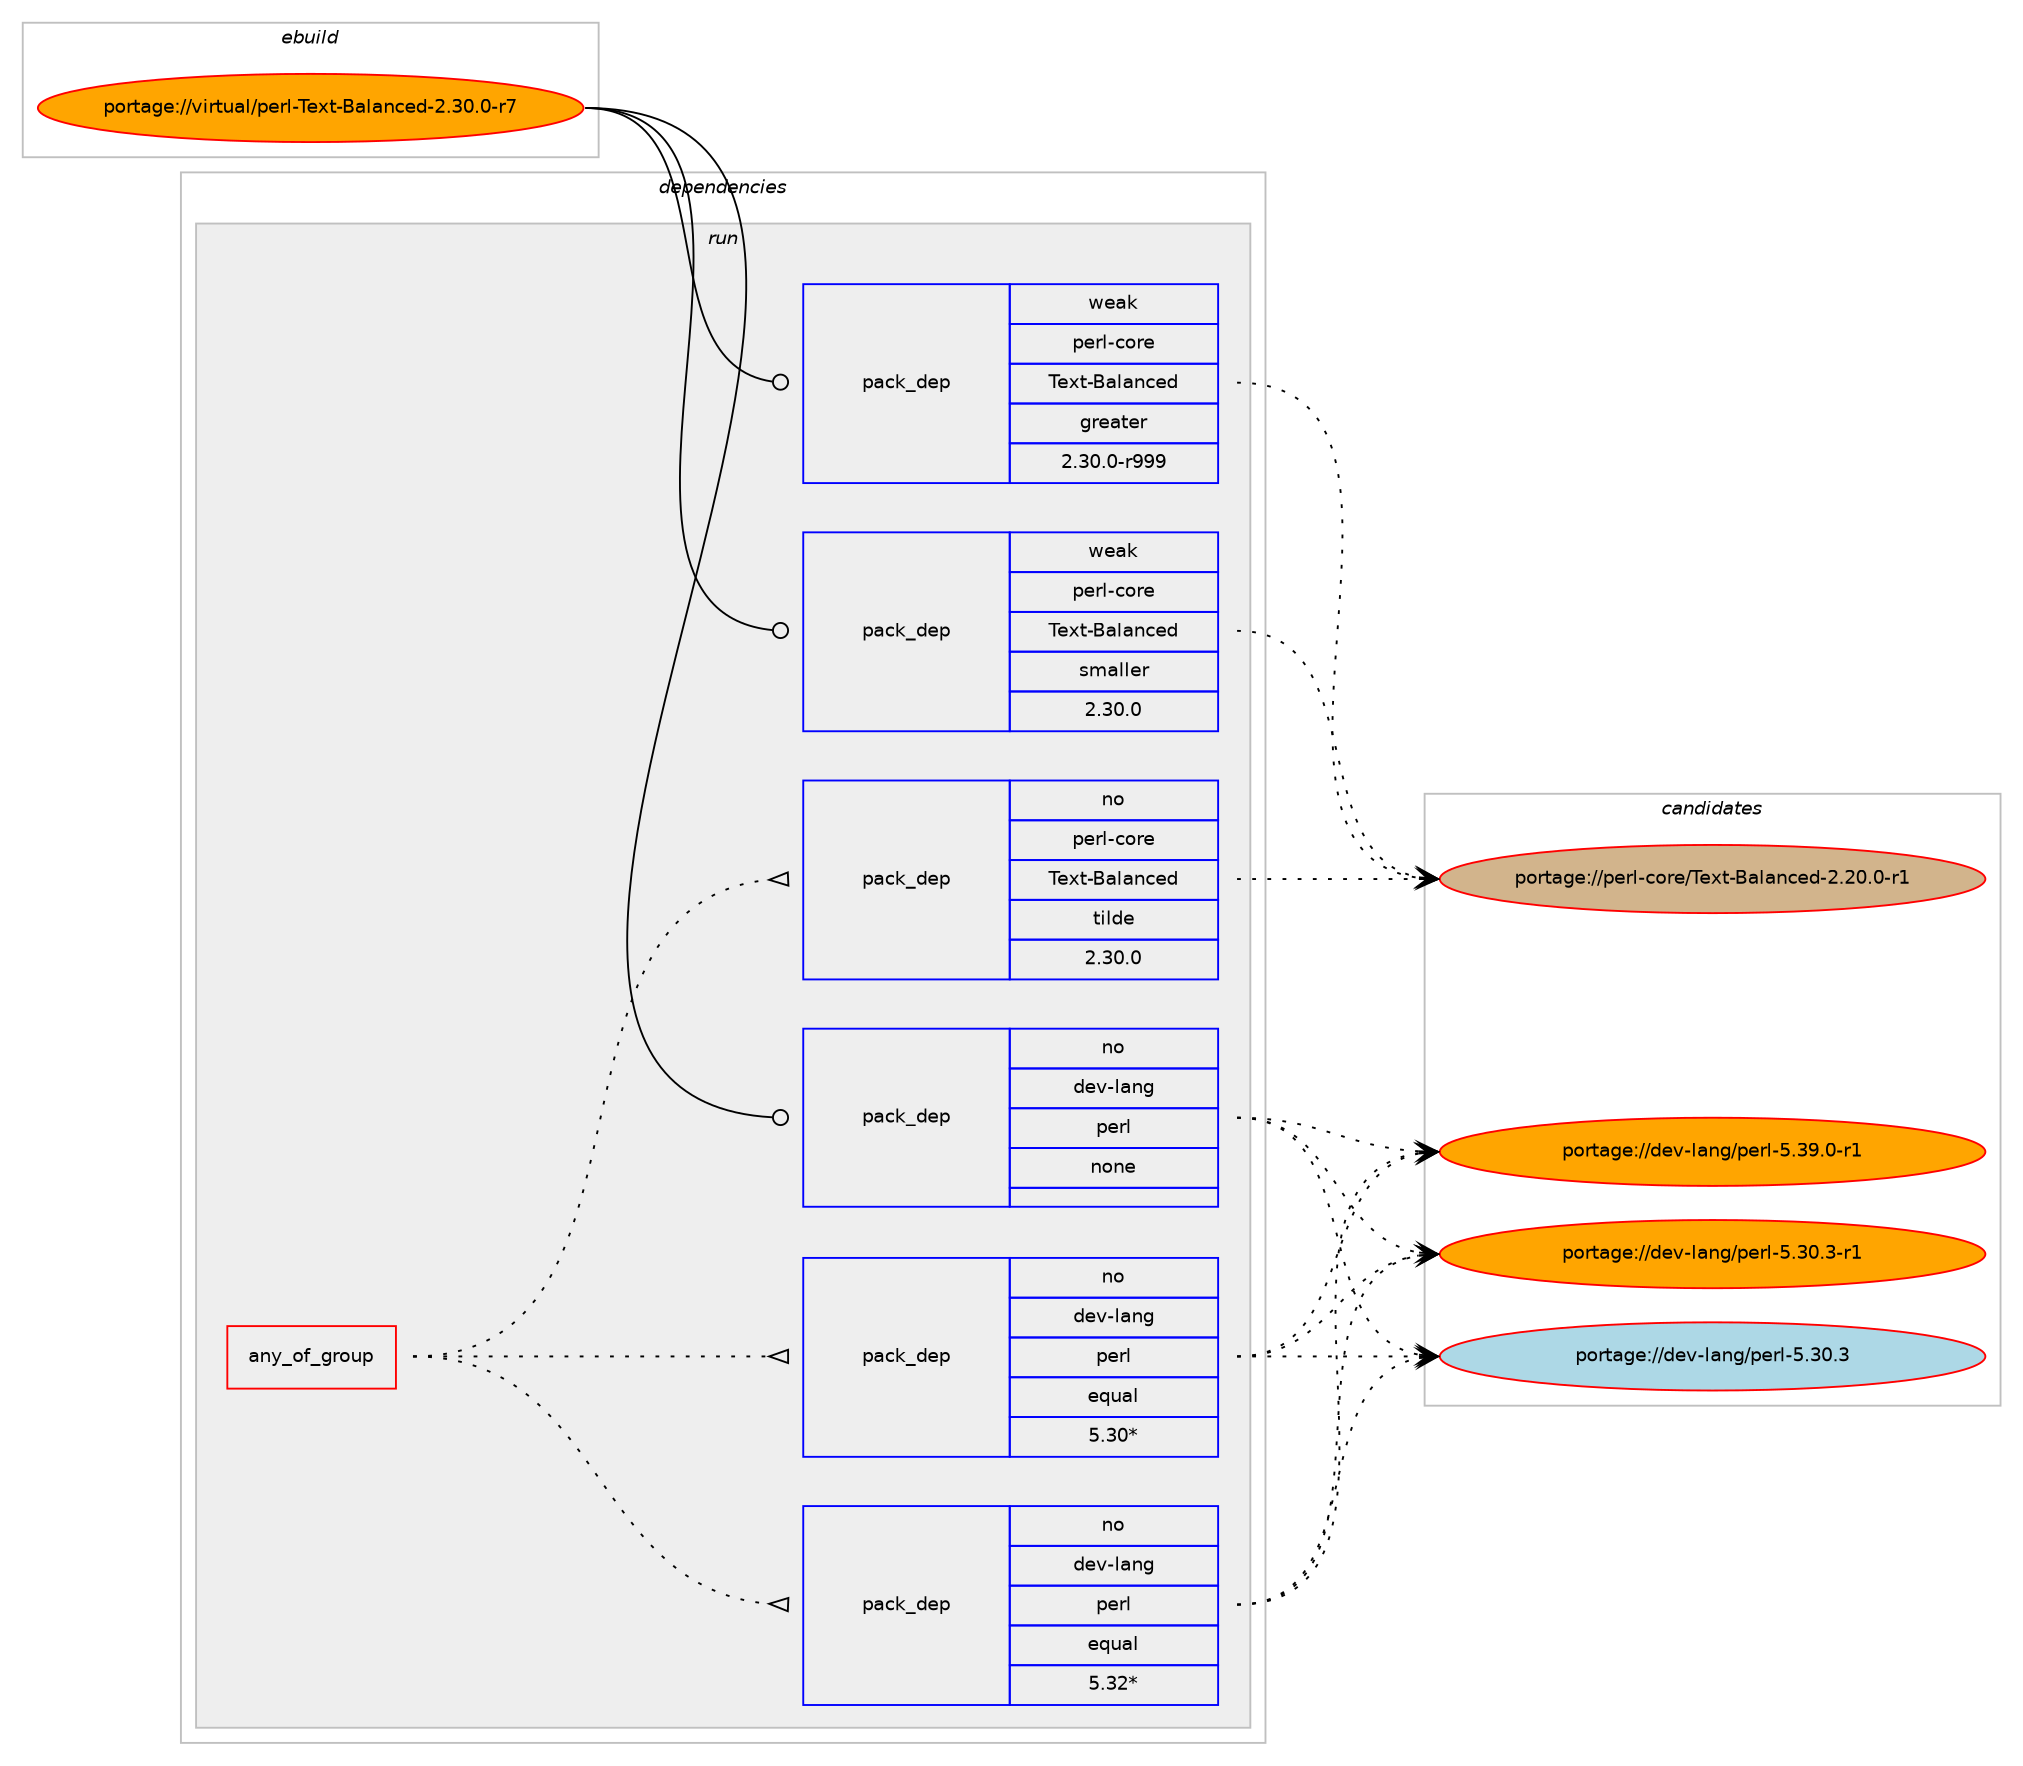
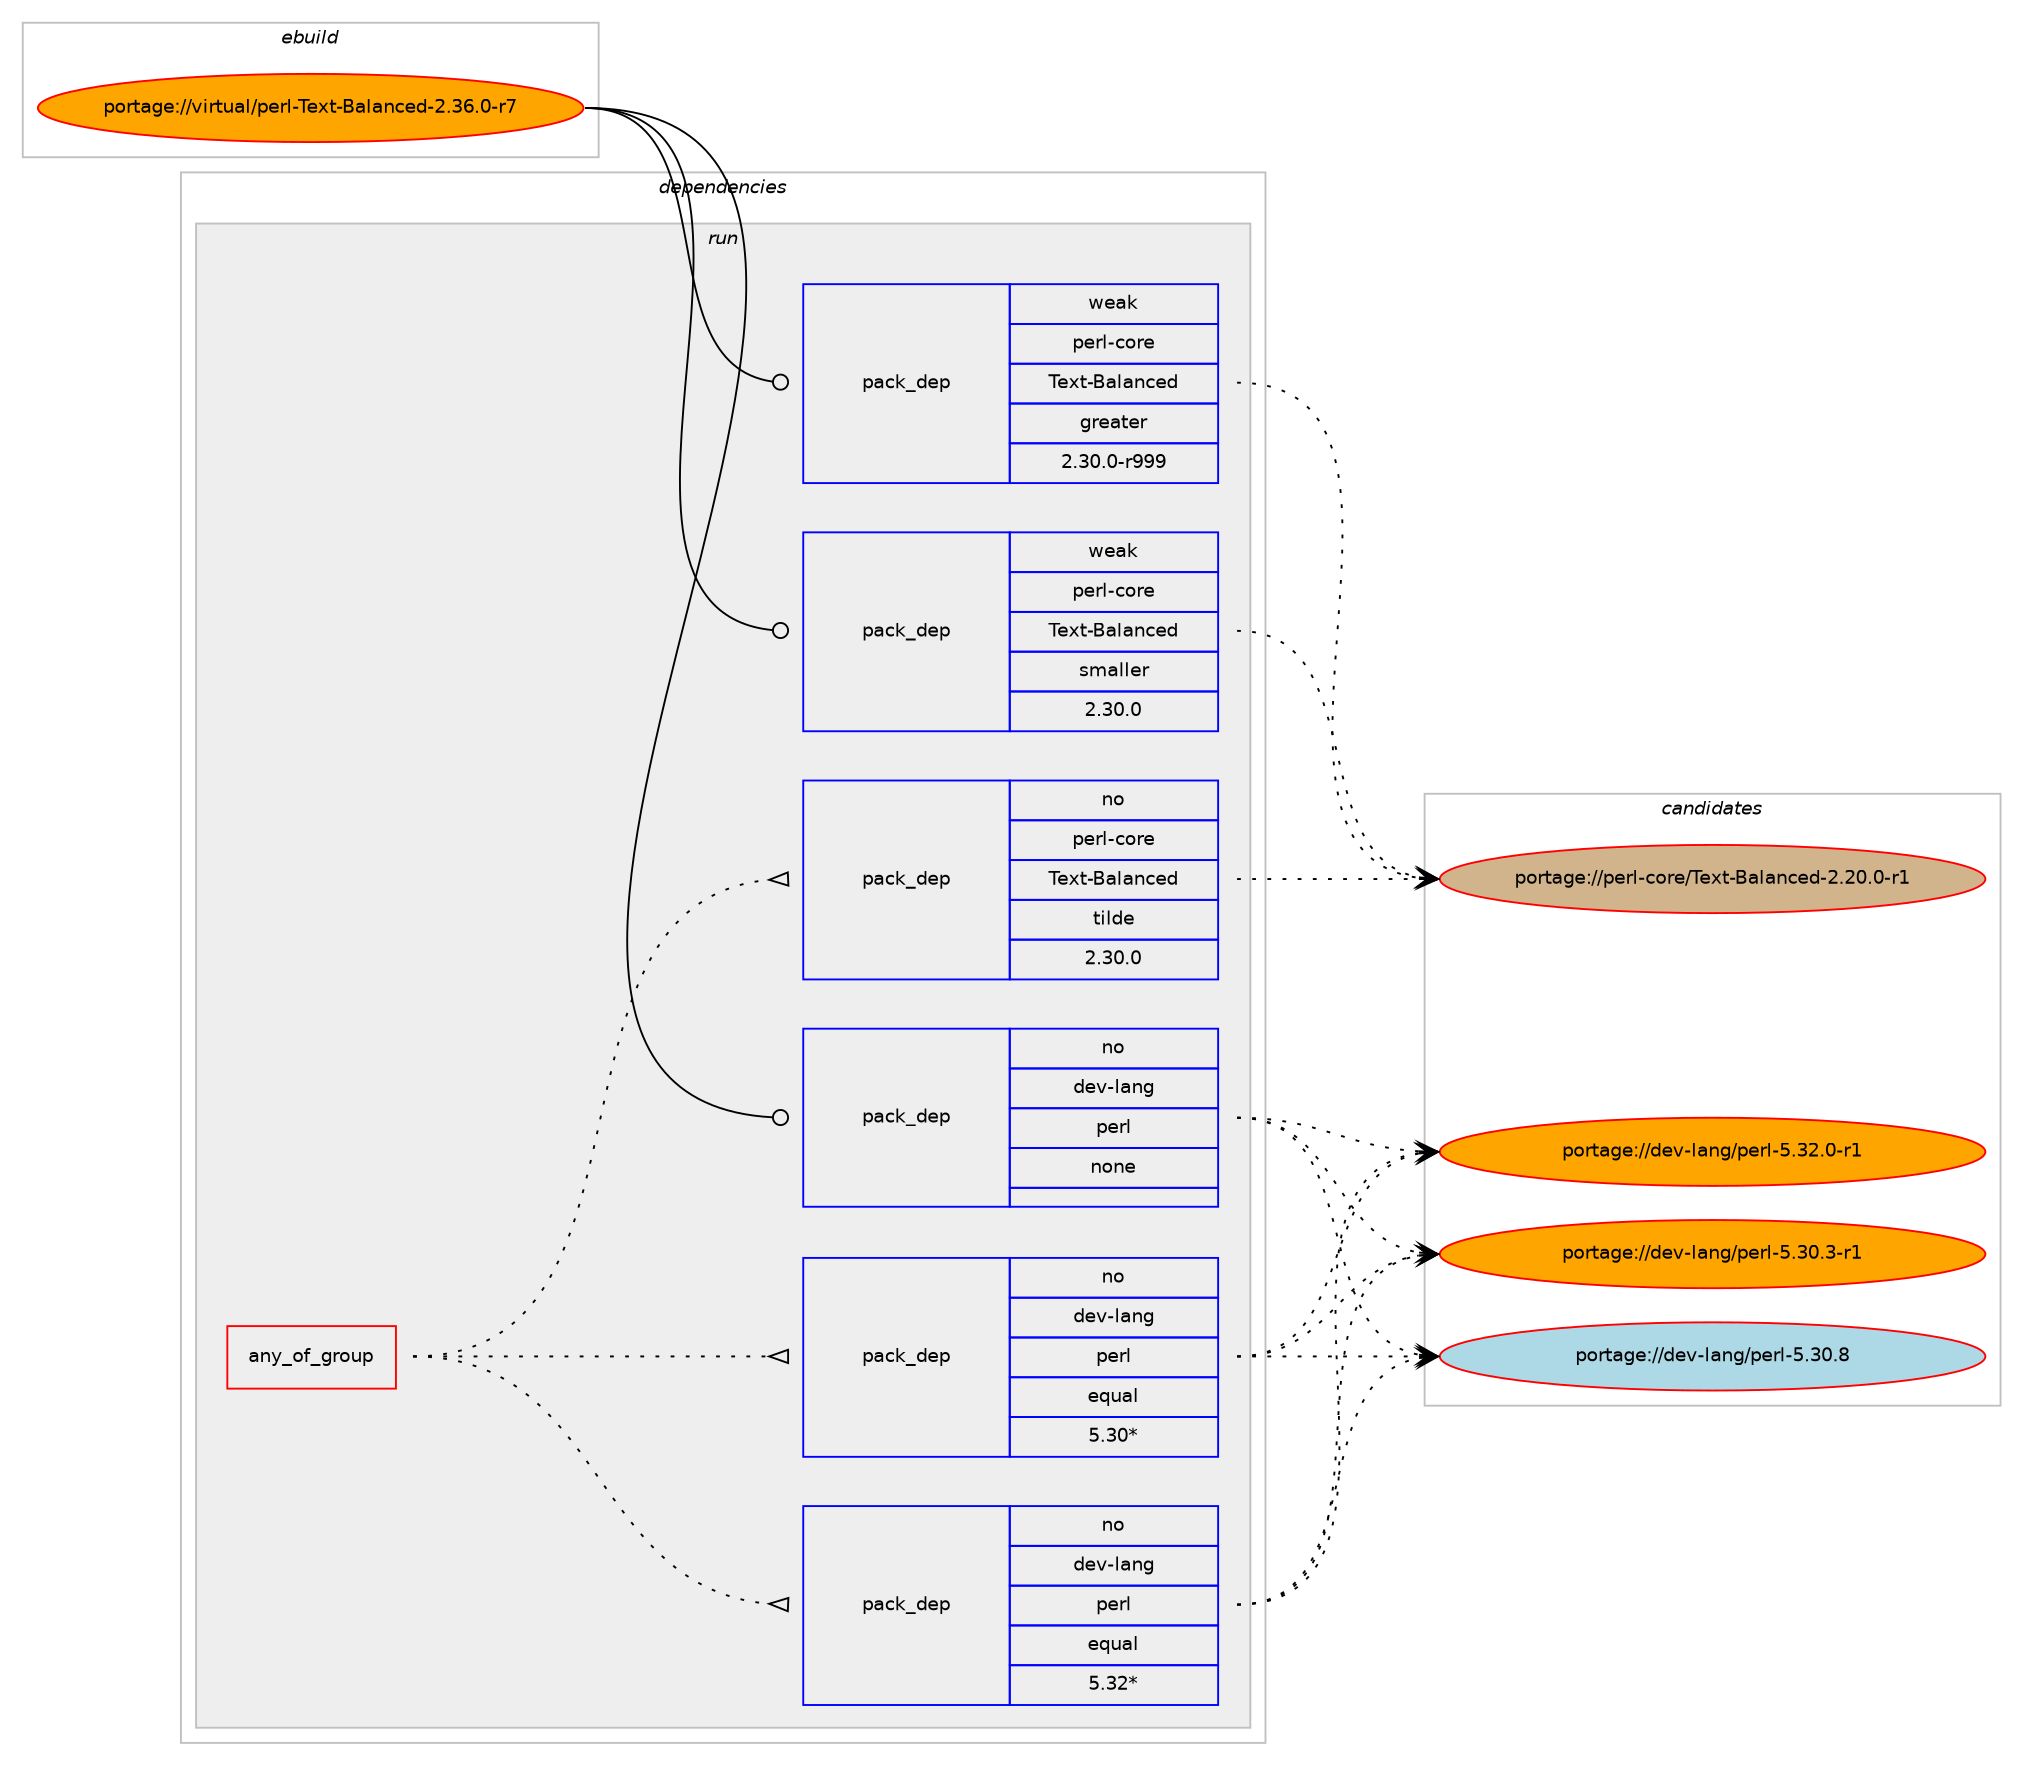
node "portage://virtual/perl-Text-Balanced-2.30.0-r7": label "portage://virtual/perl-Text-Balanced-2.30.0-r7" -> "portage://virtual/perl-Text-Balanced-2.36.0-r7"
node "portage://dev-lang/perl-5.39.0-r1": label "portage://dev-lang/perl-5.39.0-r1" -> "portage://dev-lang/perl-5.32.0-r1"
node "portage://dev-lang/perl-5.30.3": label "portage://dev-lang/perl-5.30.3" -> "portage://dev-lang/perl-5.30.8"
